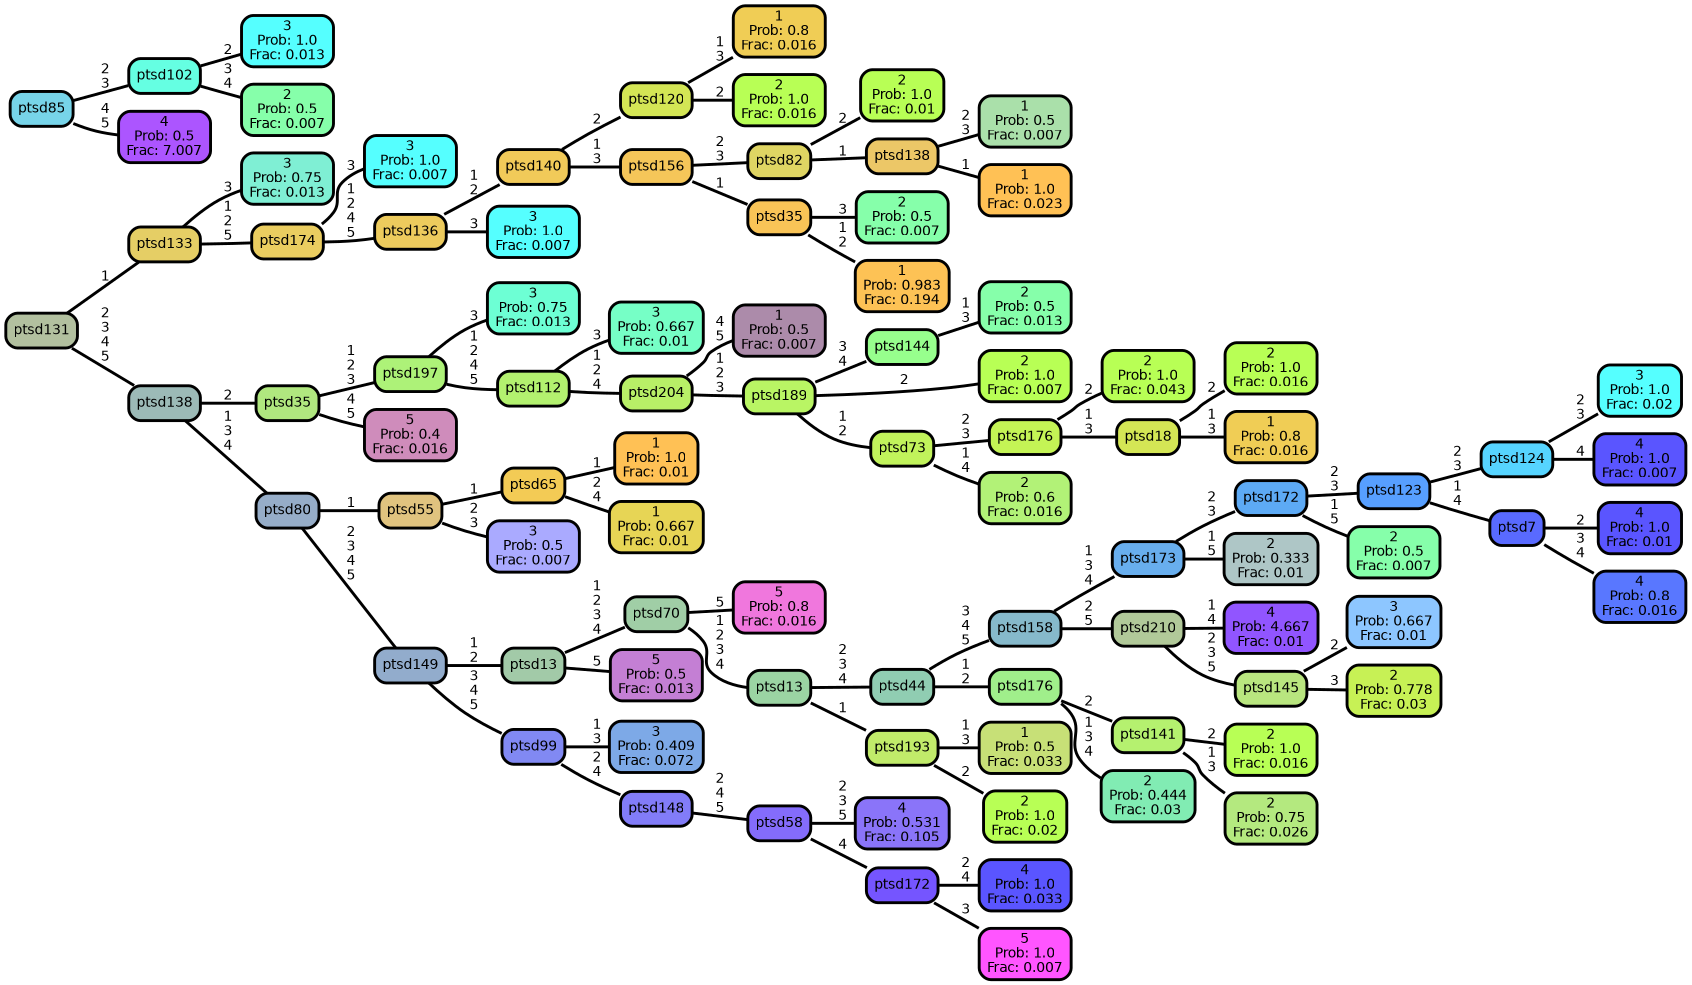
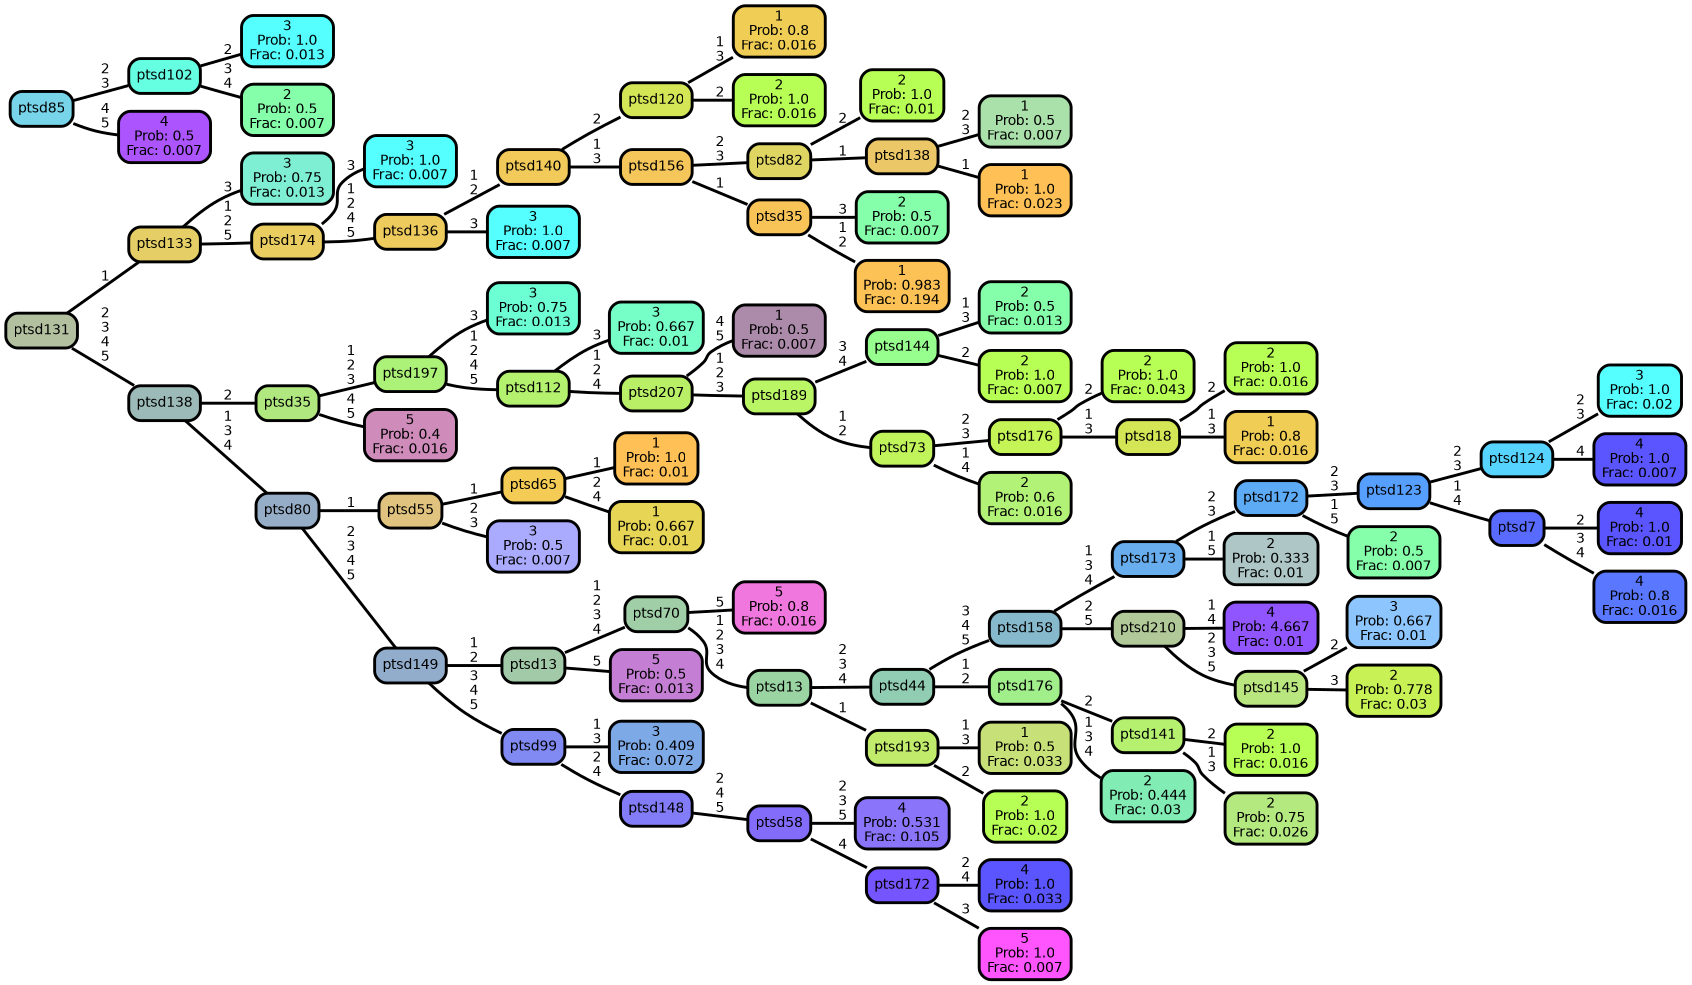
node "4 Prob: 0.5 Frac: 7.007": label "4 Prob: 0.5 Frac: 7.007" -> "4 Prob: 0.5 Frac: 0.007"
edge "2 Prob: 1.0 Frac: 0.007" -- "ptsd189": now "2 Prob: 1.0 Frac: 0.007" -- "ptsd144"
node "ptsd204": label "ptsd204" -> "ptsd207"
